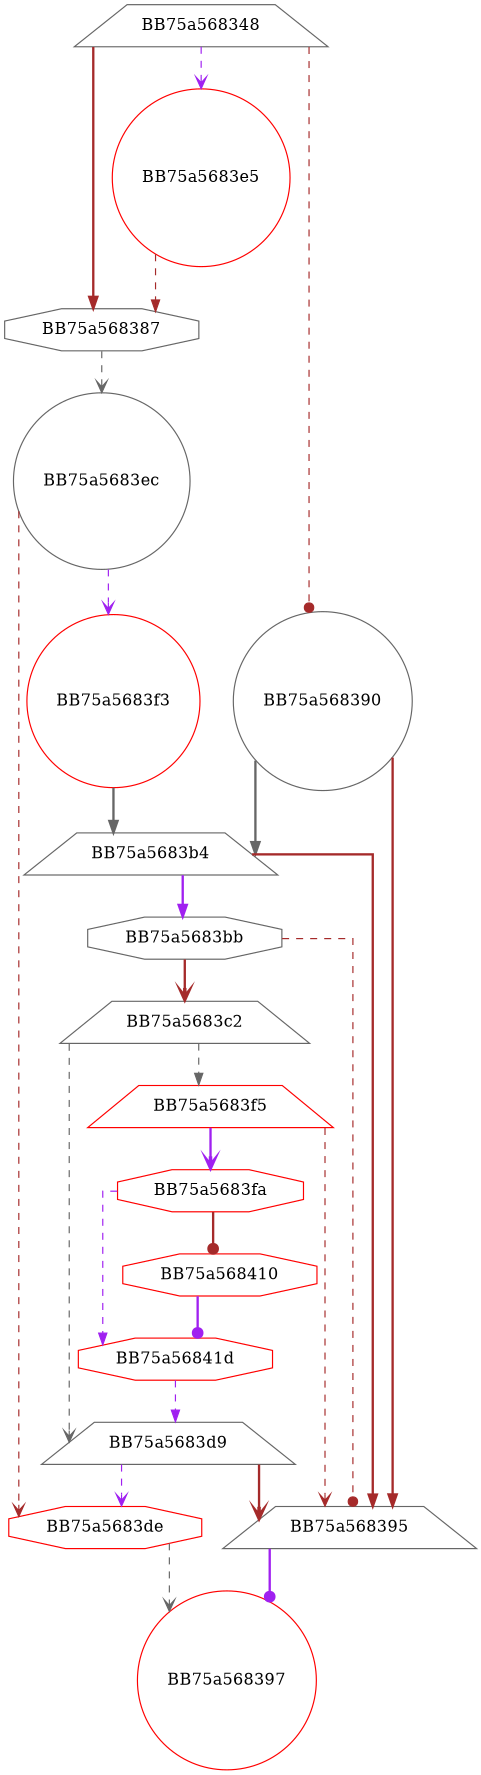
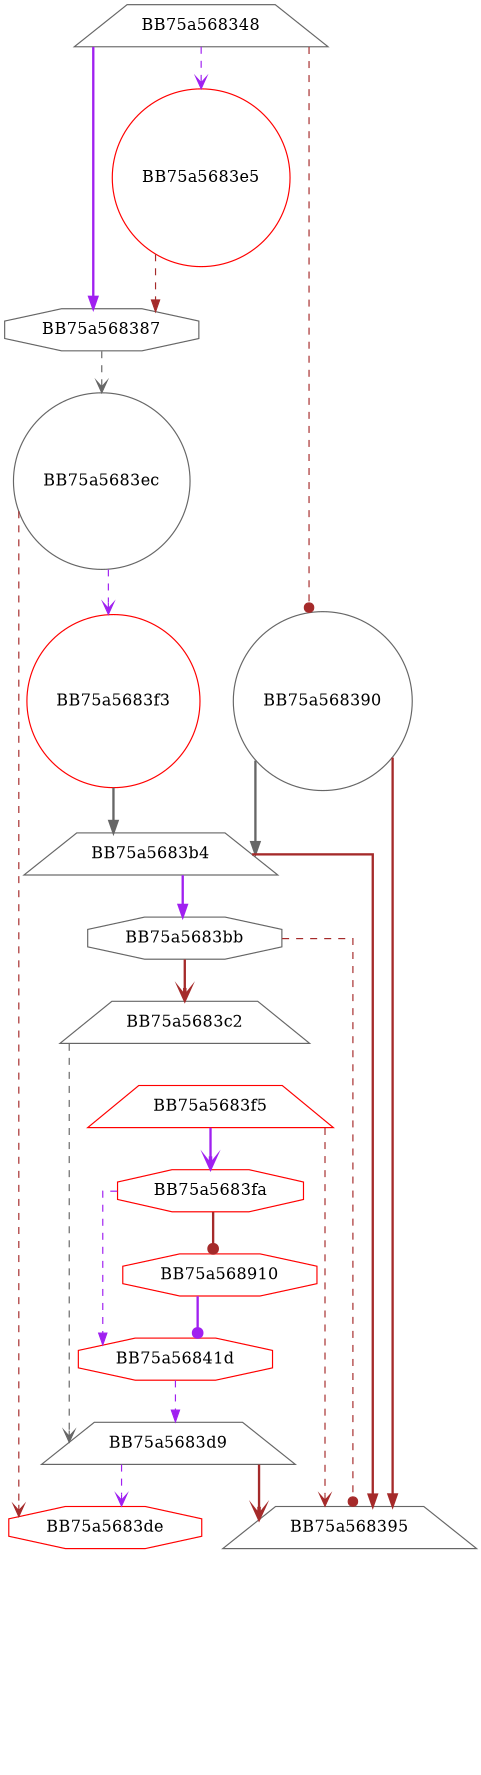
edge "BB75a568348" -> "BB75a568387": color brown -> purple
edge "BB75a5683c2" -> "BB75a5683f5": removed
node "BB75a568410": label "BB75a568410" -> "BB75a568910"
node "BB75a568397": removed
